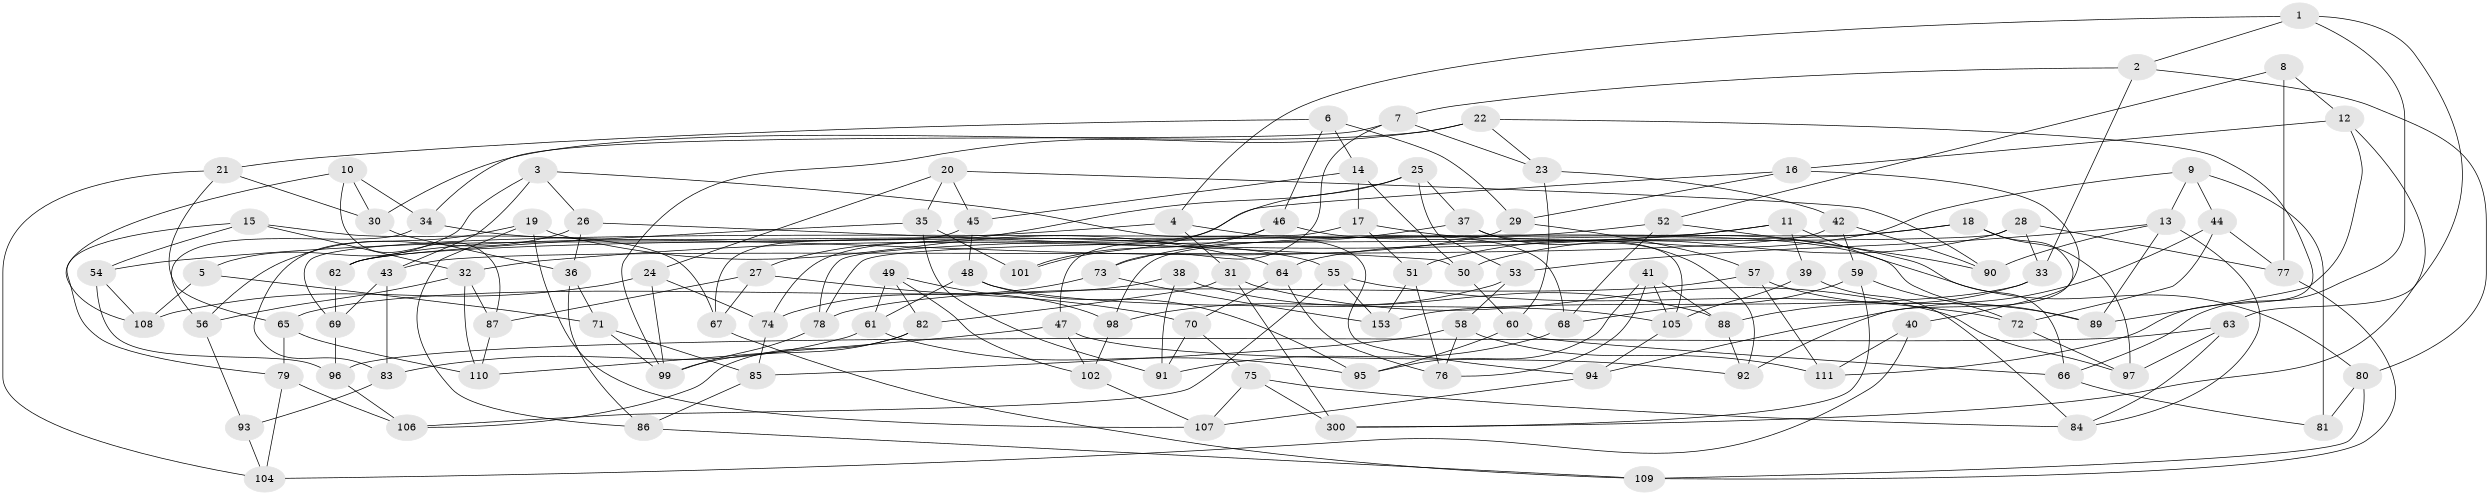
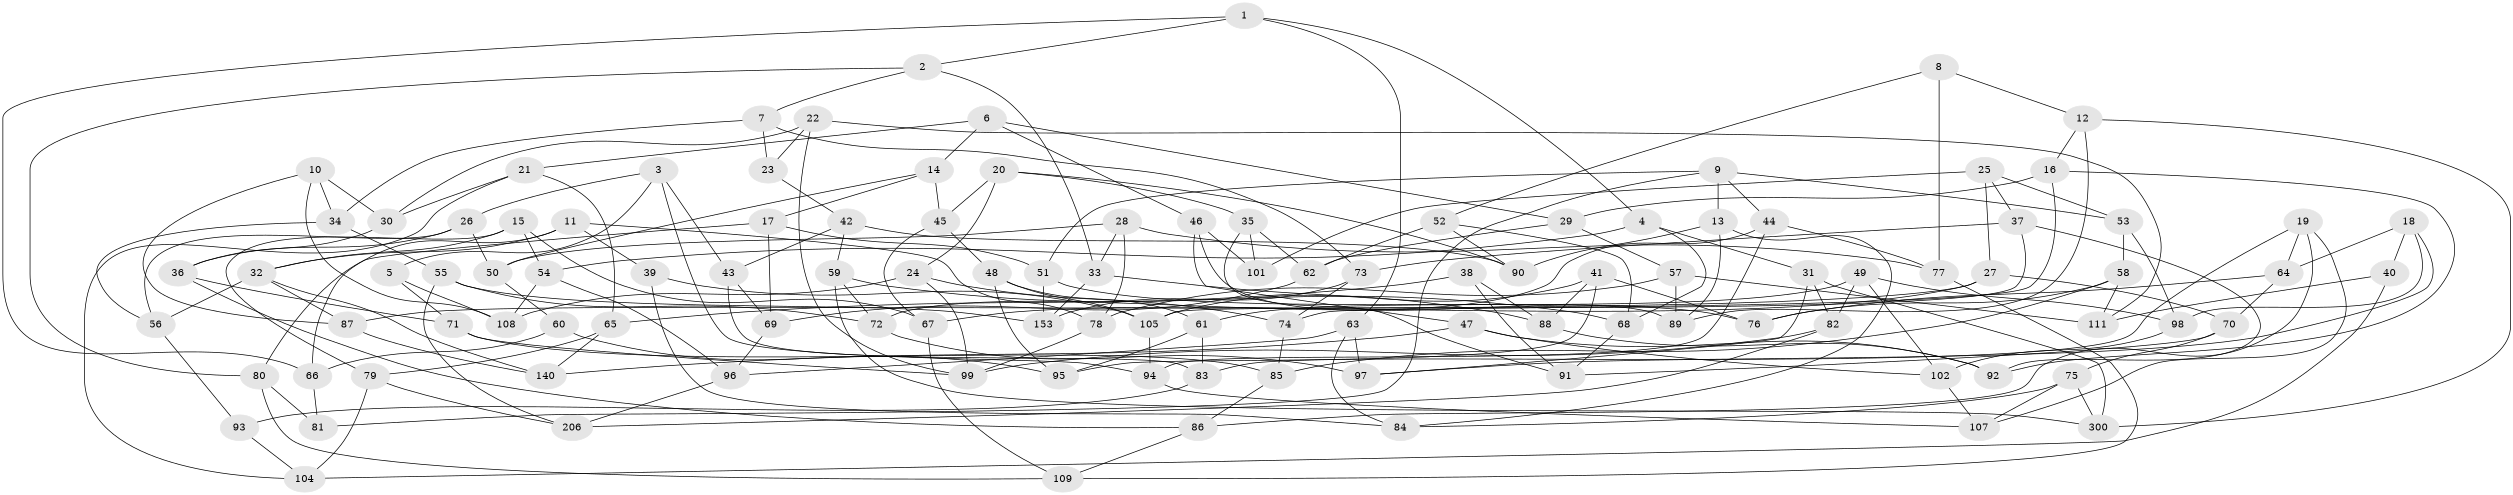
edge "13" -- "53": now "9" -- "53"
edge "23" -- "60": removed
node "110": label "110" -> "140"
node "106": label "106" -> "206"
